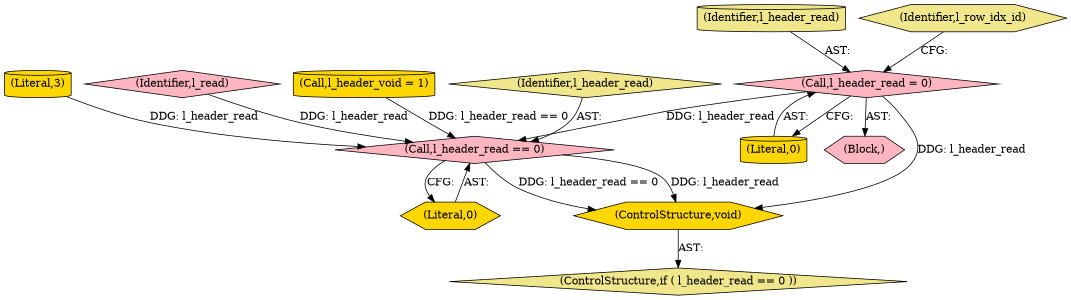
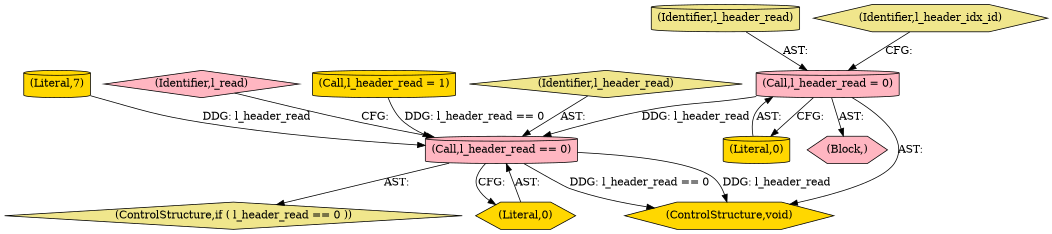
node "(Identifier,l_row_idx_id)": label "(Identifier,l_row_idx_id)" -> "(Identifier,l_header_idx_id)"
node "(Literal,3)": label "(Literal,3)" -> "(Literal,7)"
node "(Call,l_header_void = 1)": label "(Call,l_header_void = 1)" -> "(Call,l_header_read = 1)"
node "(Call,l_header_read = 0)": shape diamond -> cylinder
edge "(Identifier,l_read)" -> "(Call,l_header_read == 0)": label "DDG: l_header_read" -> "CFG: "
node "(Call,l_header_read == 0)": shape diamond -> cylinder
edge "(Call,l_header_read = 0)" -> "(ControlStructure,void)": label "DDG: l_header_read" -> "AST: "
edge "(ControlStructure,void)" -> "(ControlStructure,if ( l_header_read == 0 ))": now "(Call,l_header_read == 0)" -> "(ControlStructure,if ( l_header_read == 0 ))"
